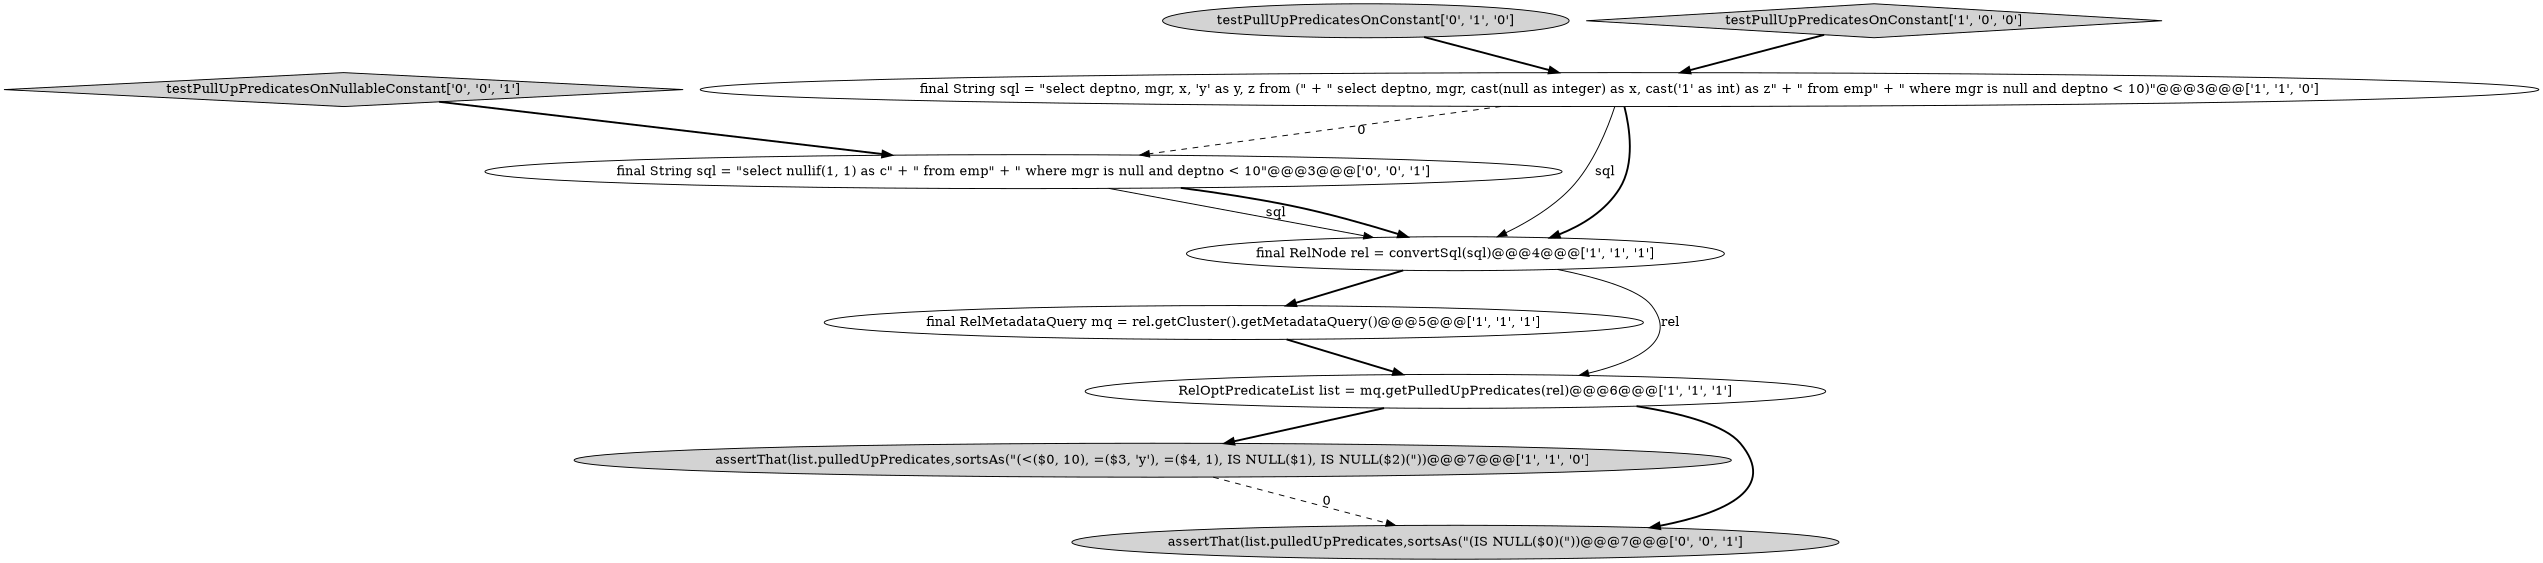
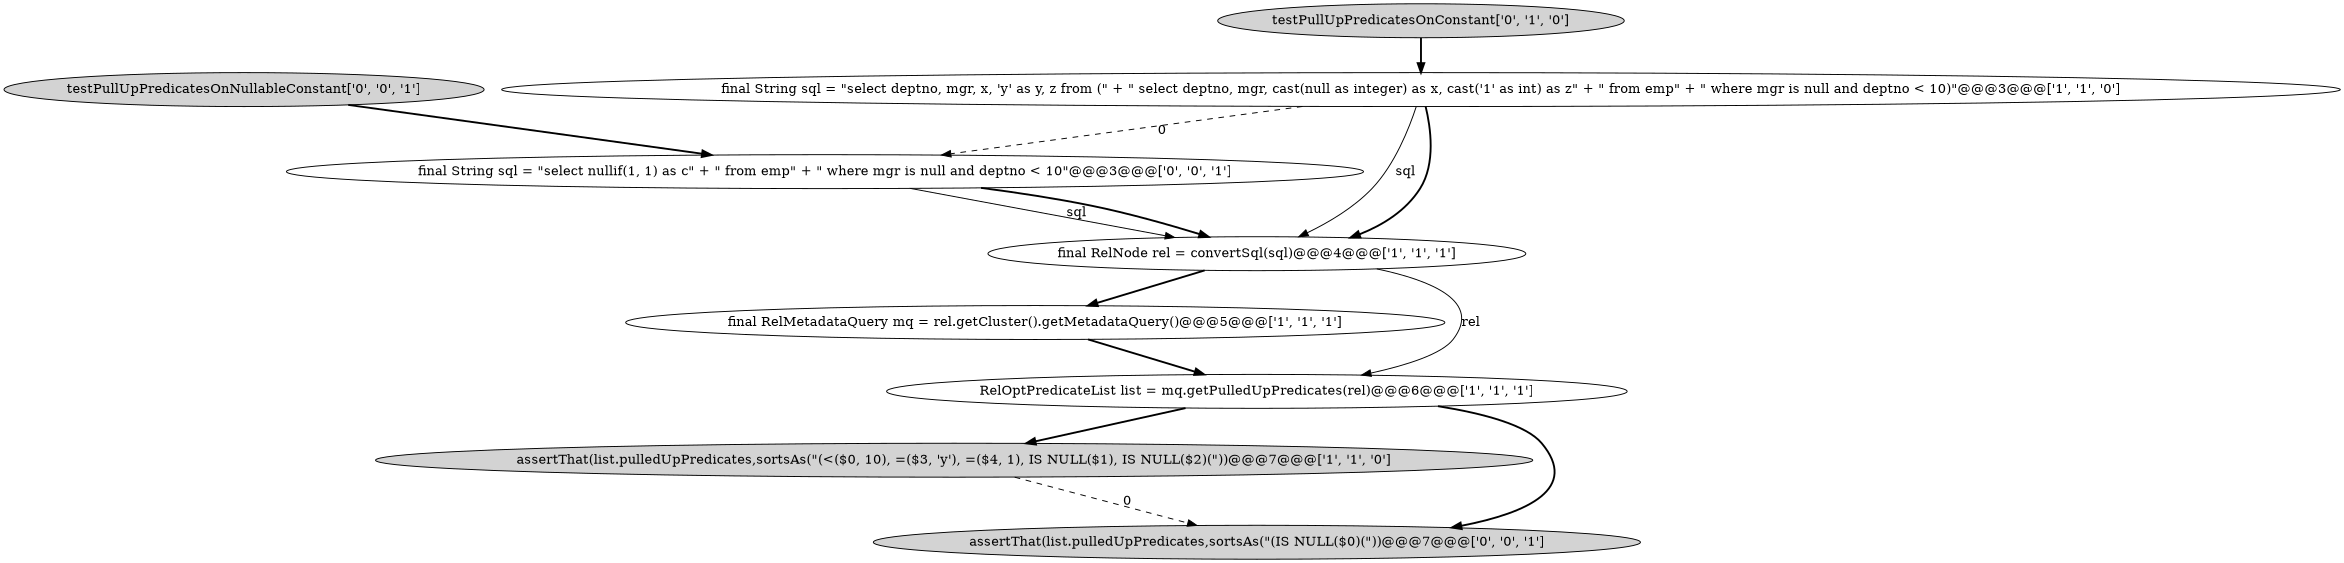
node "testPullUpPredicatesOnConstant['1', '0', '0']": removed
node "testPullUpPredicatesOnNullableConstant['0', '0', '1']": shape diamond -> ellipse
